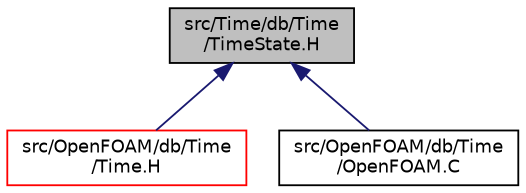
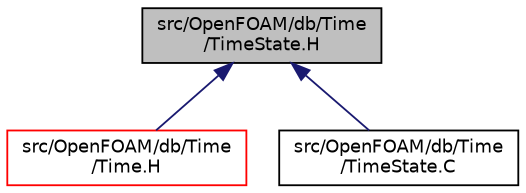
node "src/Time/db/Time /TimeState.H": label "src/Time/db/Time /TimeState.H" -> "src/OpenFOAM/db/Time /TimeState.H"
node "src/OpenFOAM/db/Time /OpenFOAM.C": label "src/OpenFOAM/db/Time /OpenFOAM.C" -> "src/OpenFOAM/db/Time /TimeState.C"
